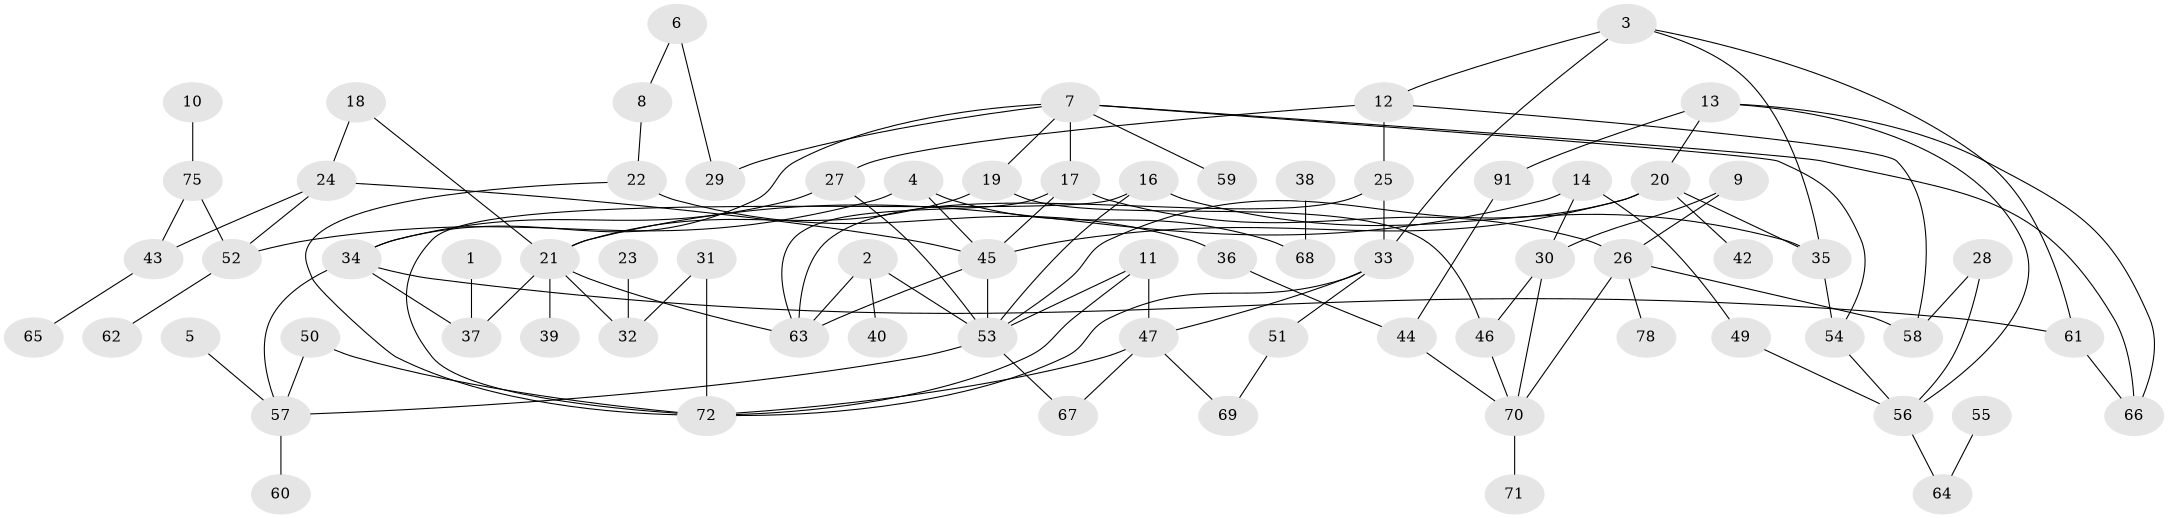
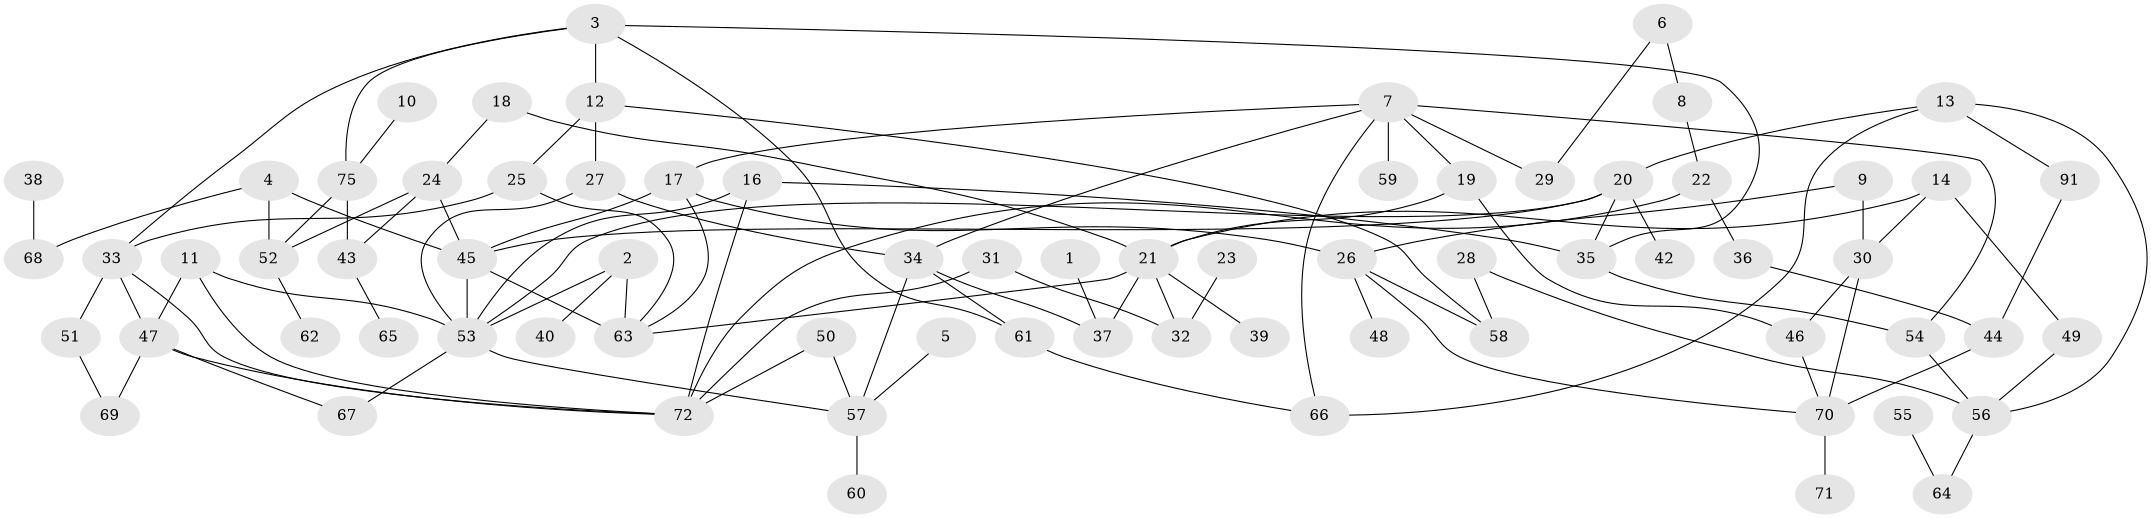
edge "3" -- "75": added
node "78": label "78" -> "48"
